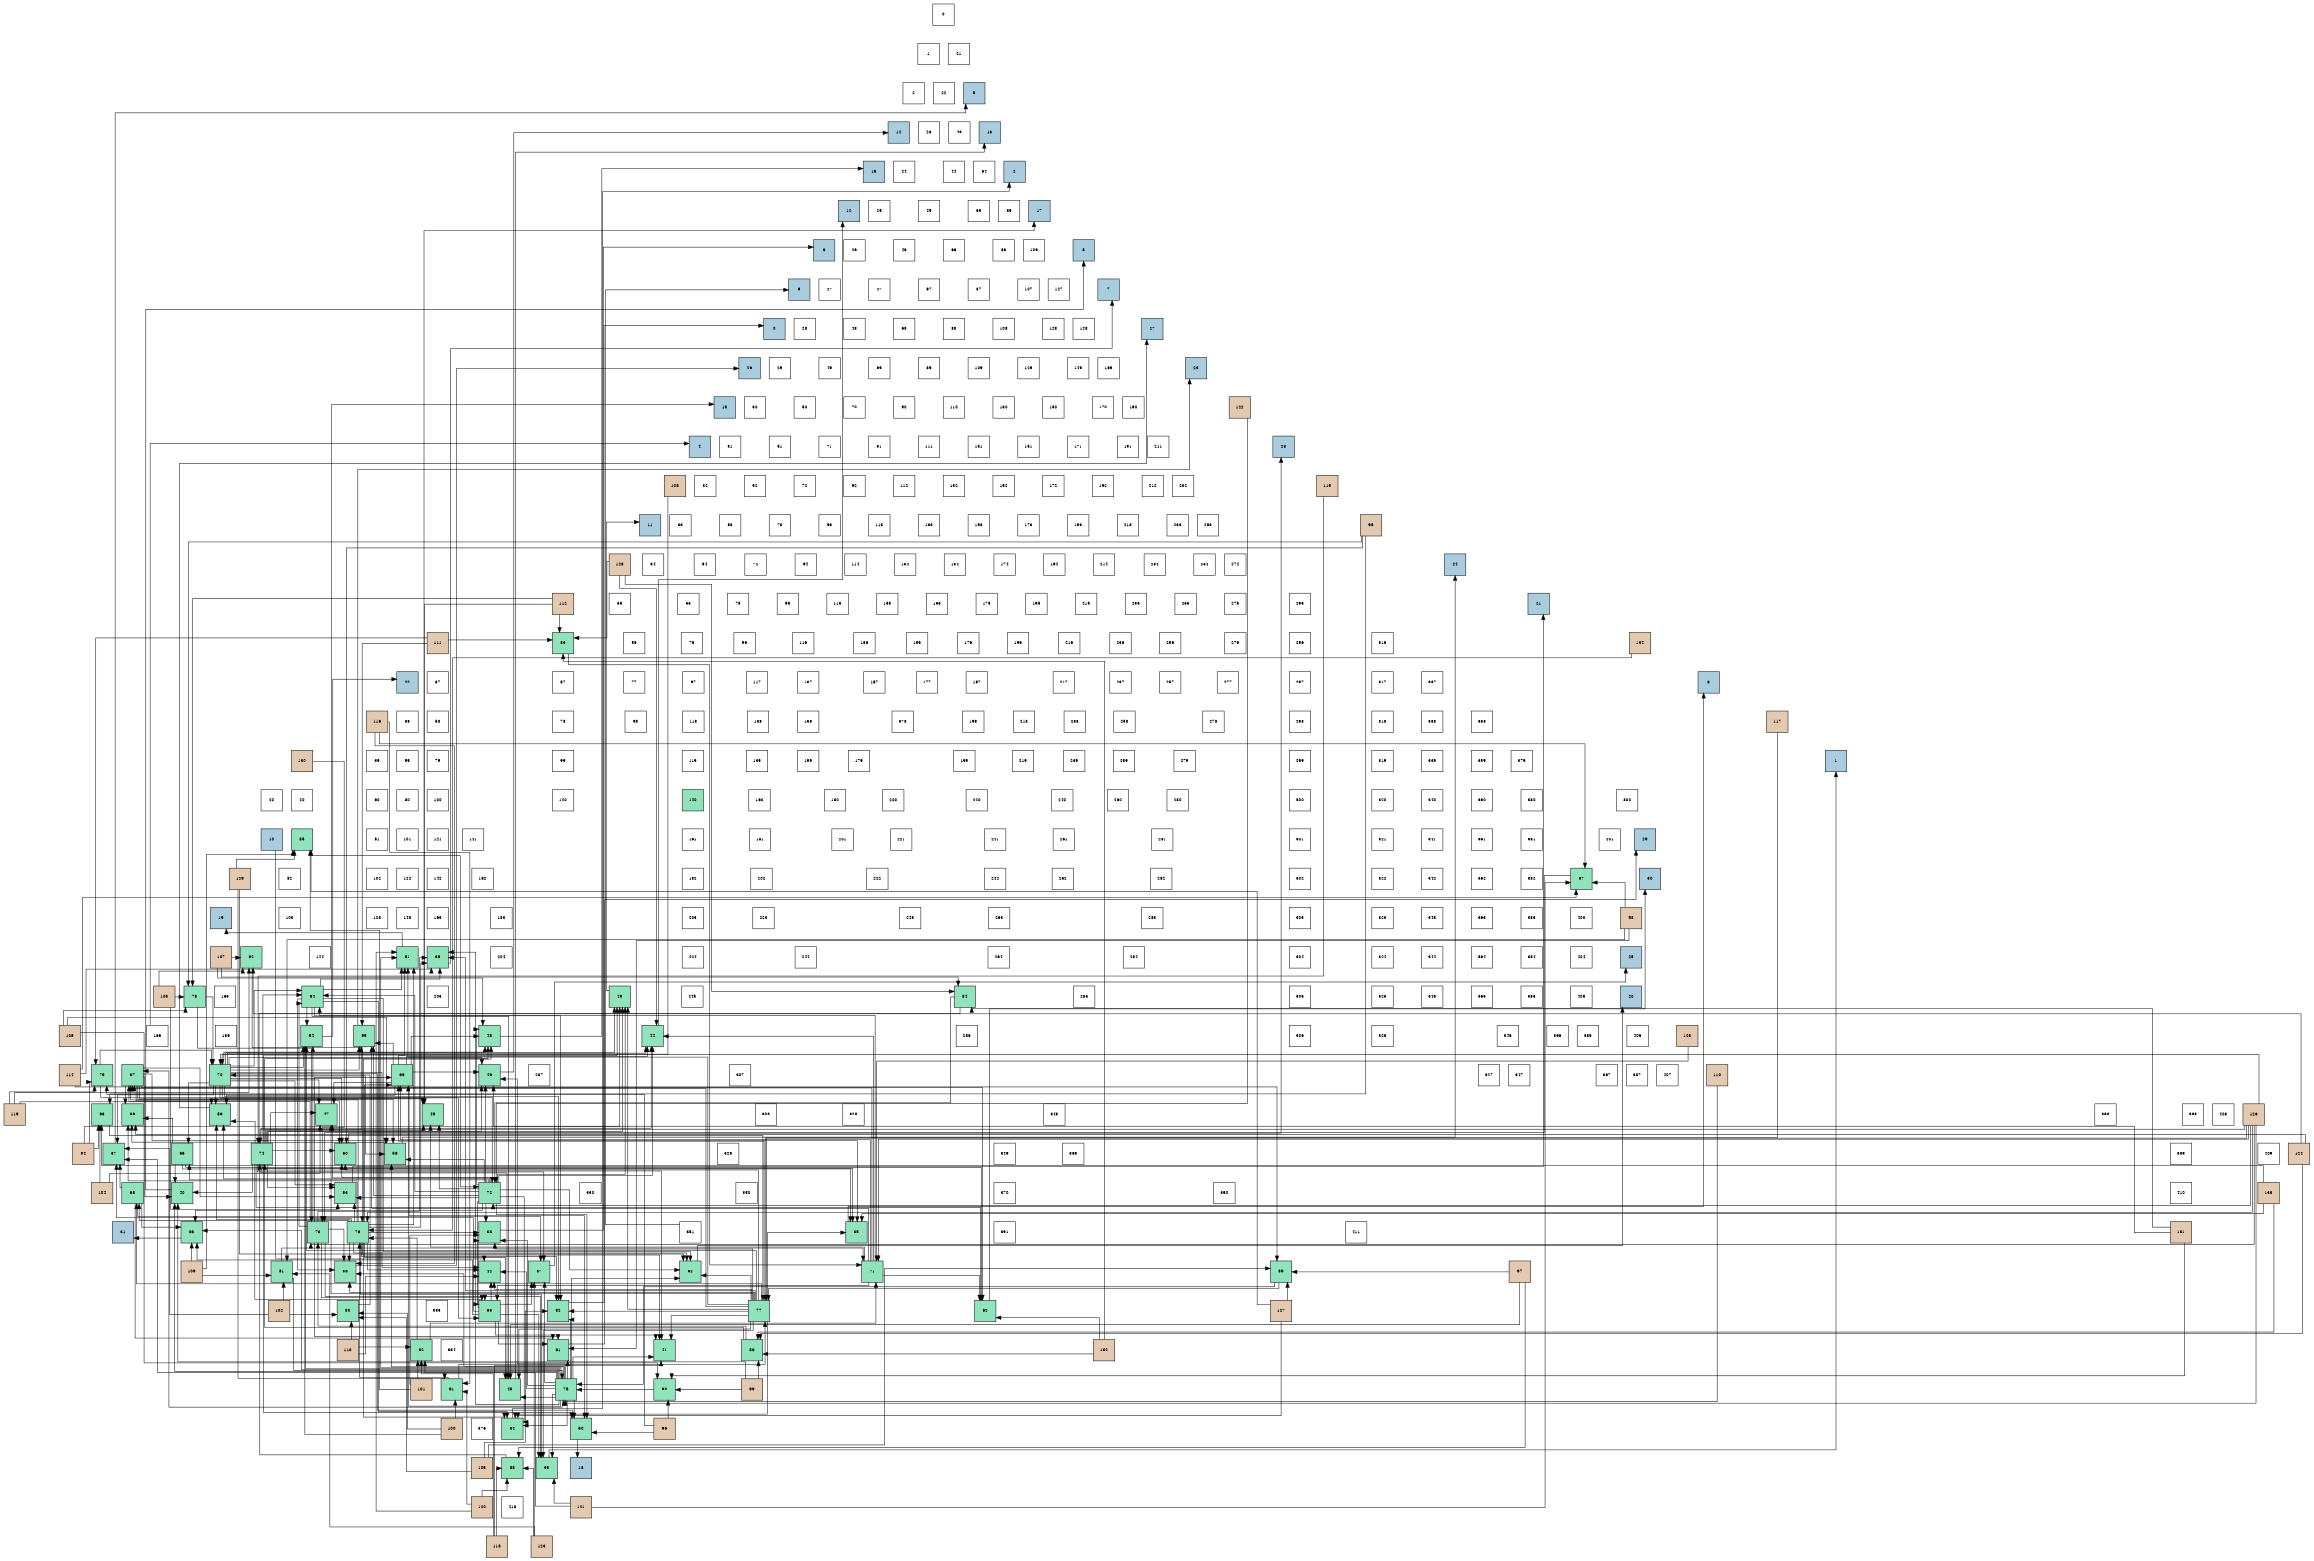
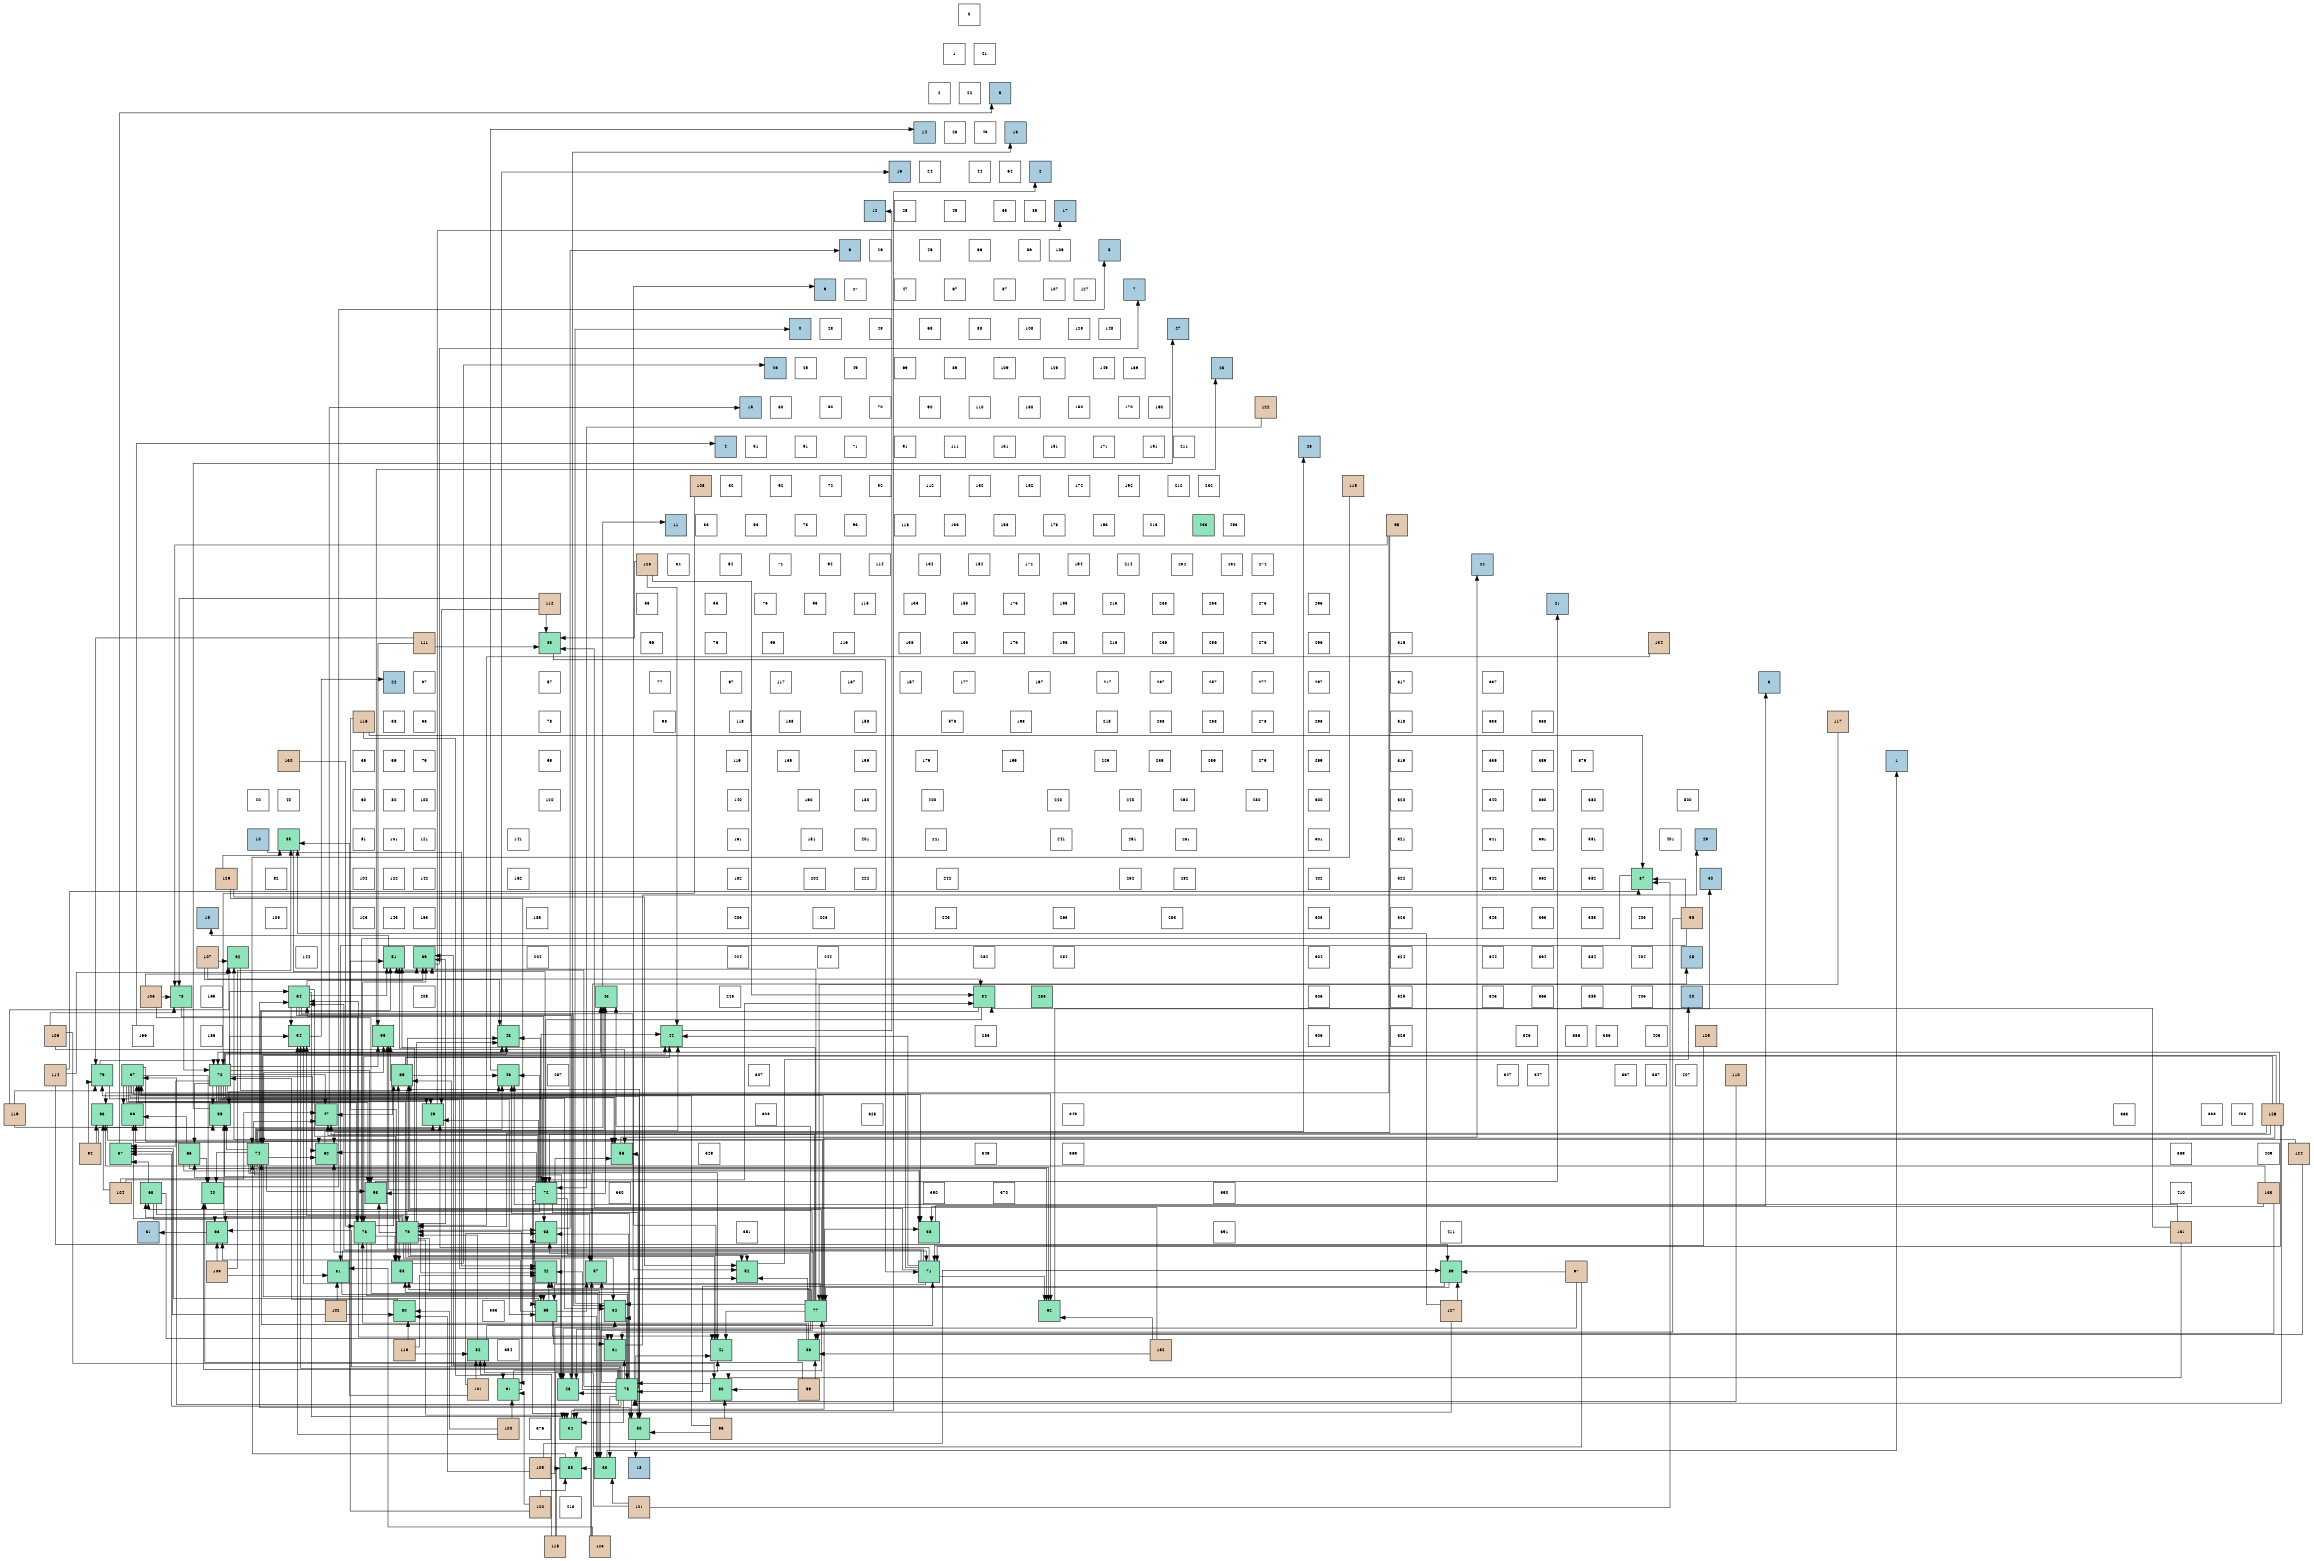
node "233": fillcolor #ffffff -> #91e3bb
edge "351" -> "9": now "41" -> "9"
node "219": label "219" -> "229"
node "140": fillcolor #91e3bb -> #ffffff
node "302": label "302" -> "402"
node "285": fillcolor #ffffff -> #91e3bb
edge "124" -> "36": removed
edge "104" -> "84": added
